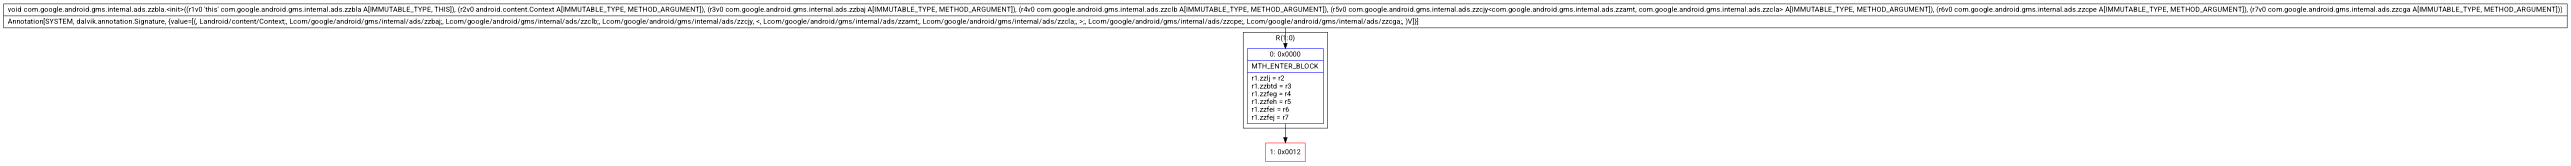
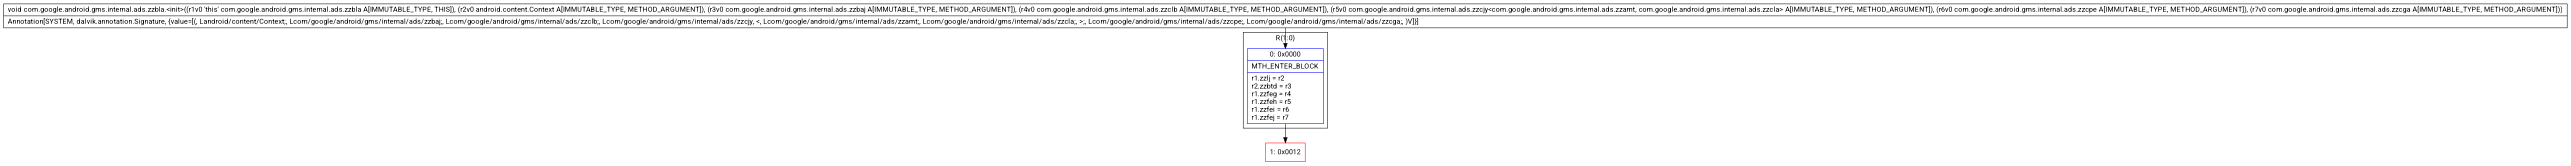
node "0: 0x0000": text "r1.zzbtd = r3" -> "r2.zzbtd = r3"
